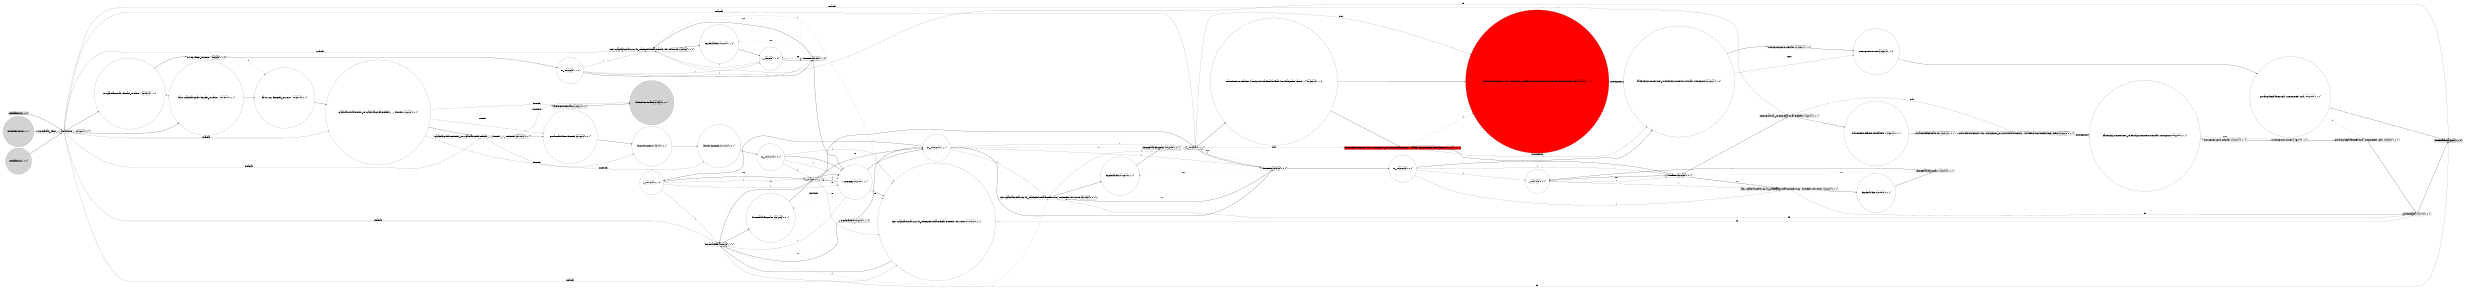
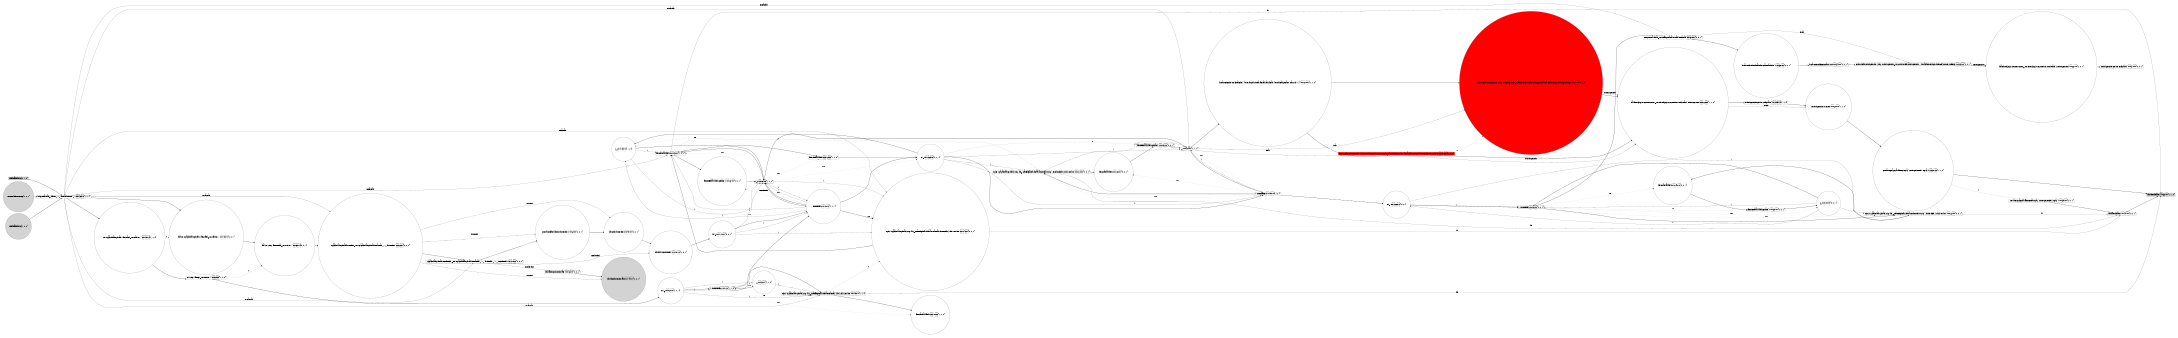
edge "filesCreated.add(file.f0)@@@10@@@['1', '1', '0']" -> "i++@@@8@@@['1', '1', '0']": removed
node "monitoringFunction.run(context)@@@38@@@['0', '0', '1']": removed
edge "i++@@@13@@@['1', '1', '1']" -> "int i = 0@@@18@@@['1', '1', '1']": style bold -> dotted
edge "int i = 0@@@25@@@['0', '0', '1']" -> "i++@@@27@@@['0', '0', '1']": reversed
edge "i++@@@14@@@['1', '1', '0']" -> "i < NO_OF_FILES@@@12@@@['1', '1', '1']": reversed
edge "i < NO_OF_FILES@@@26@@@['0', '0', '1']" -> "filesCreated.add(file.f0)@@@29@@@['0', '0', '1']": added, label "true"
